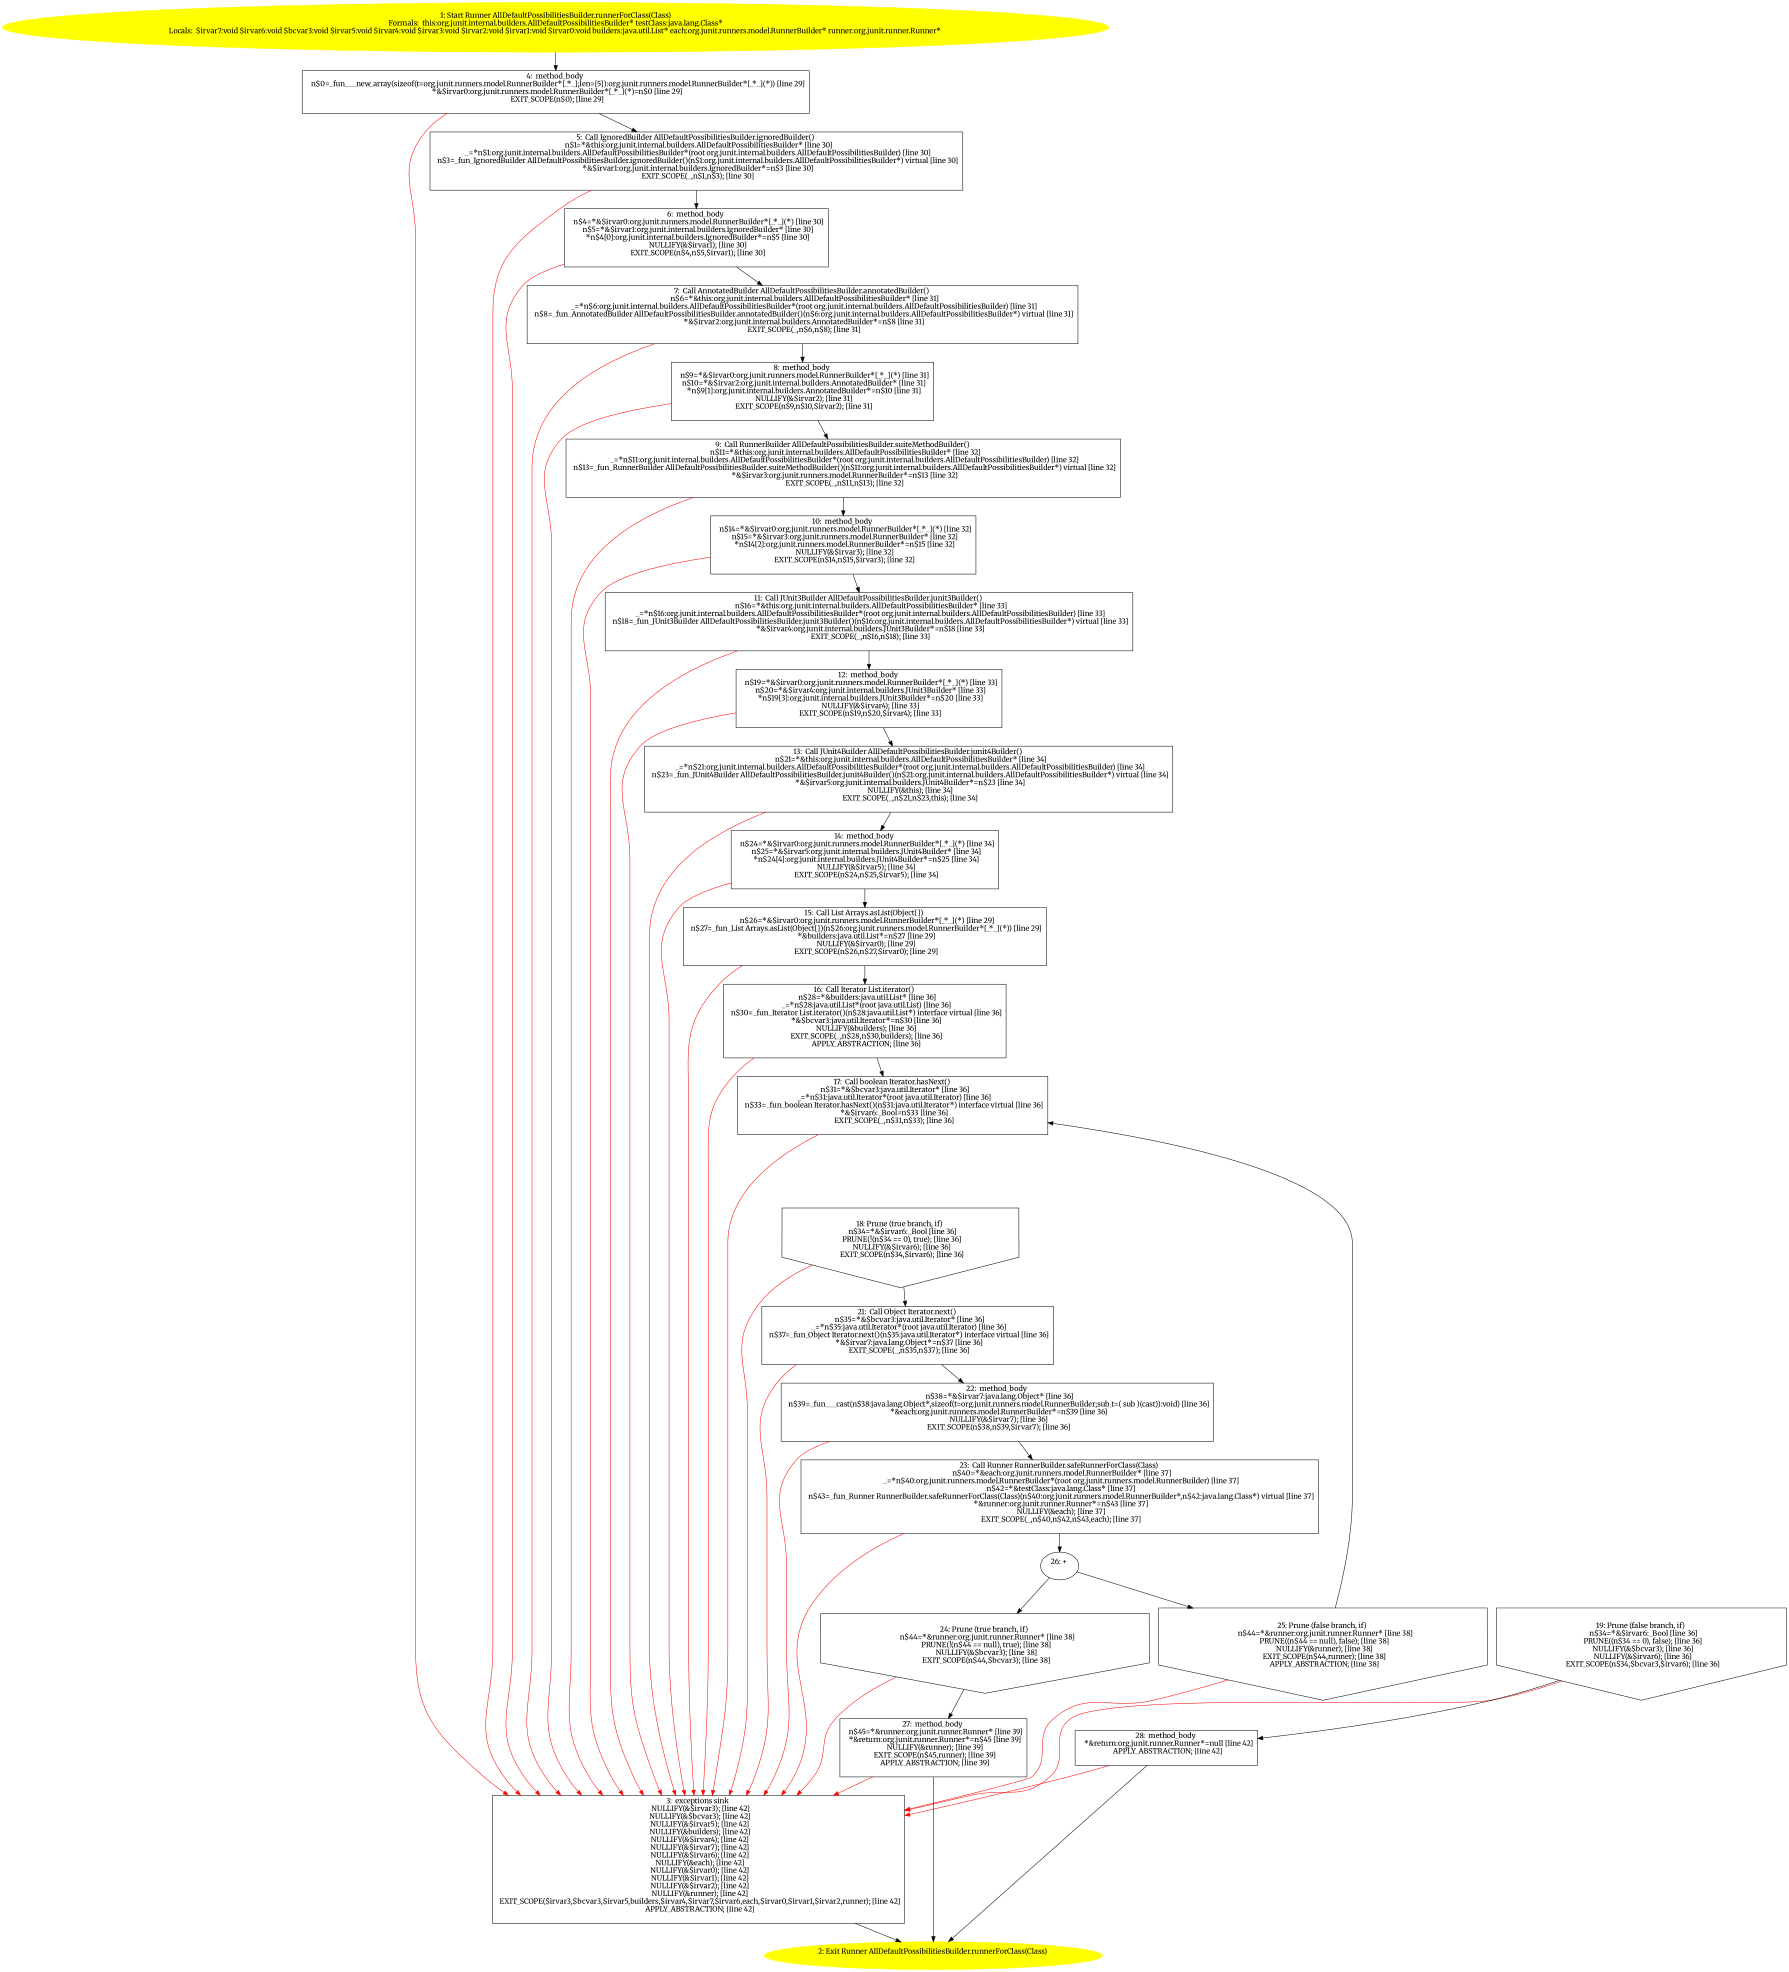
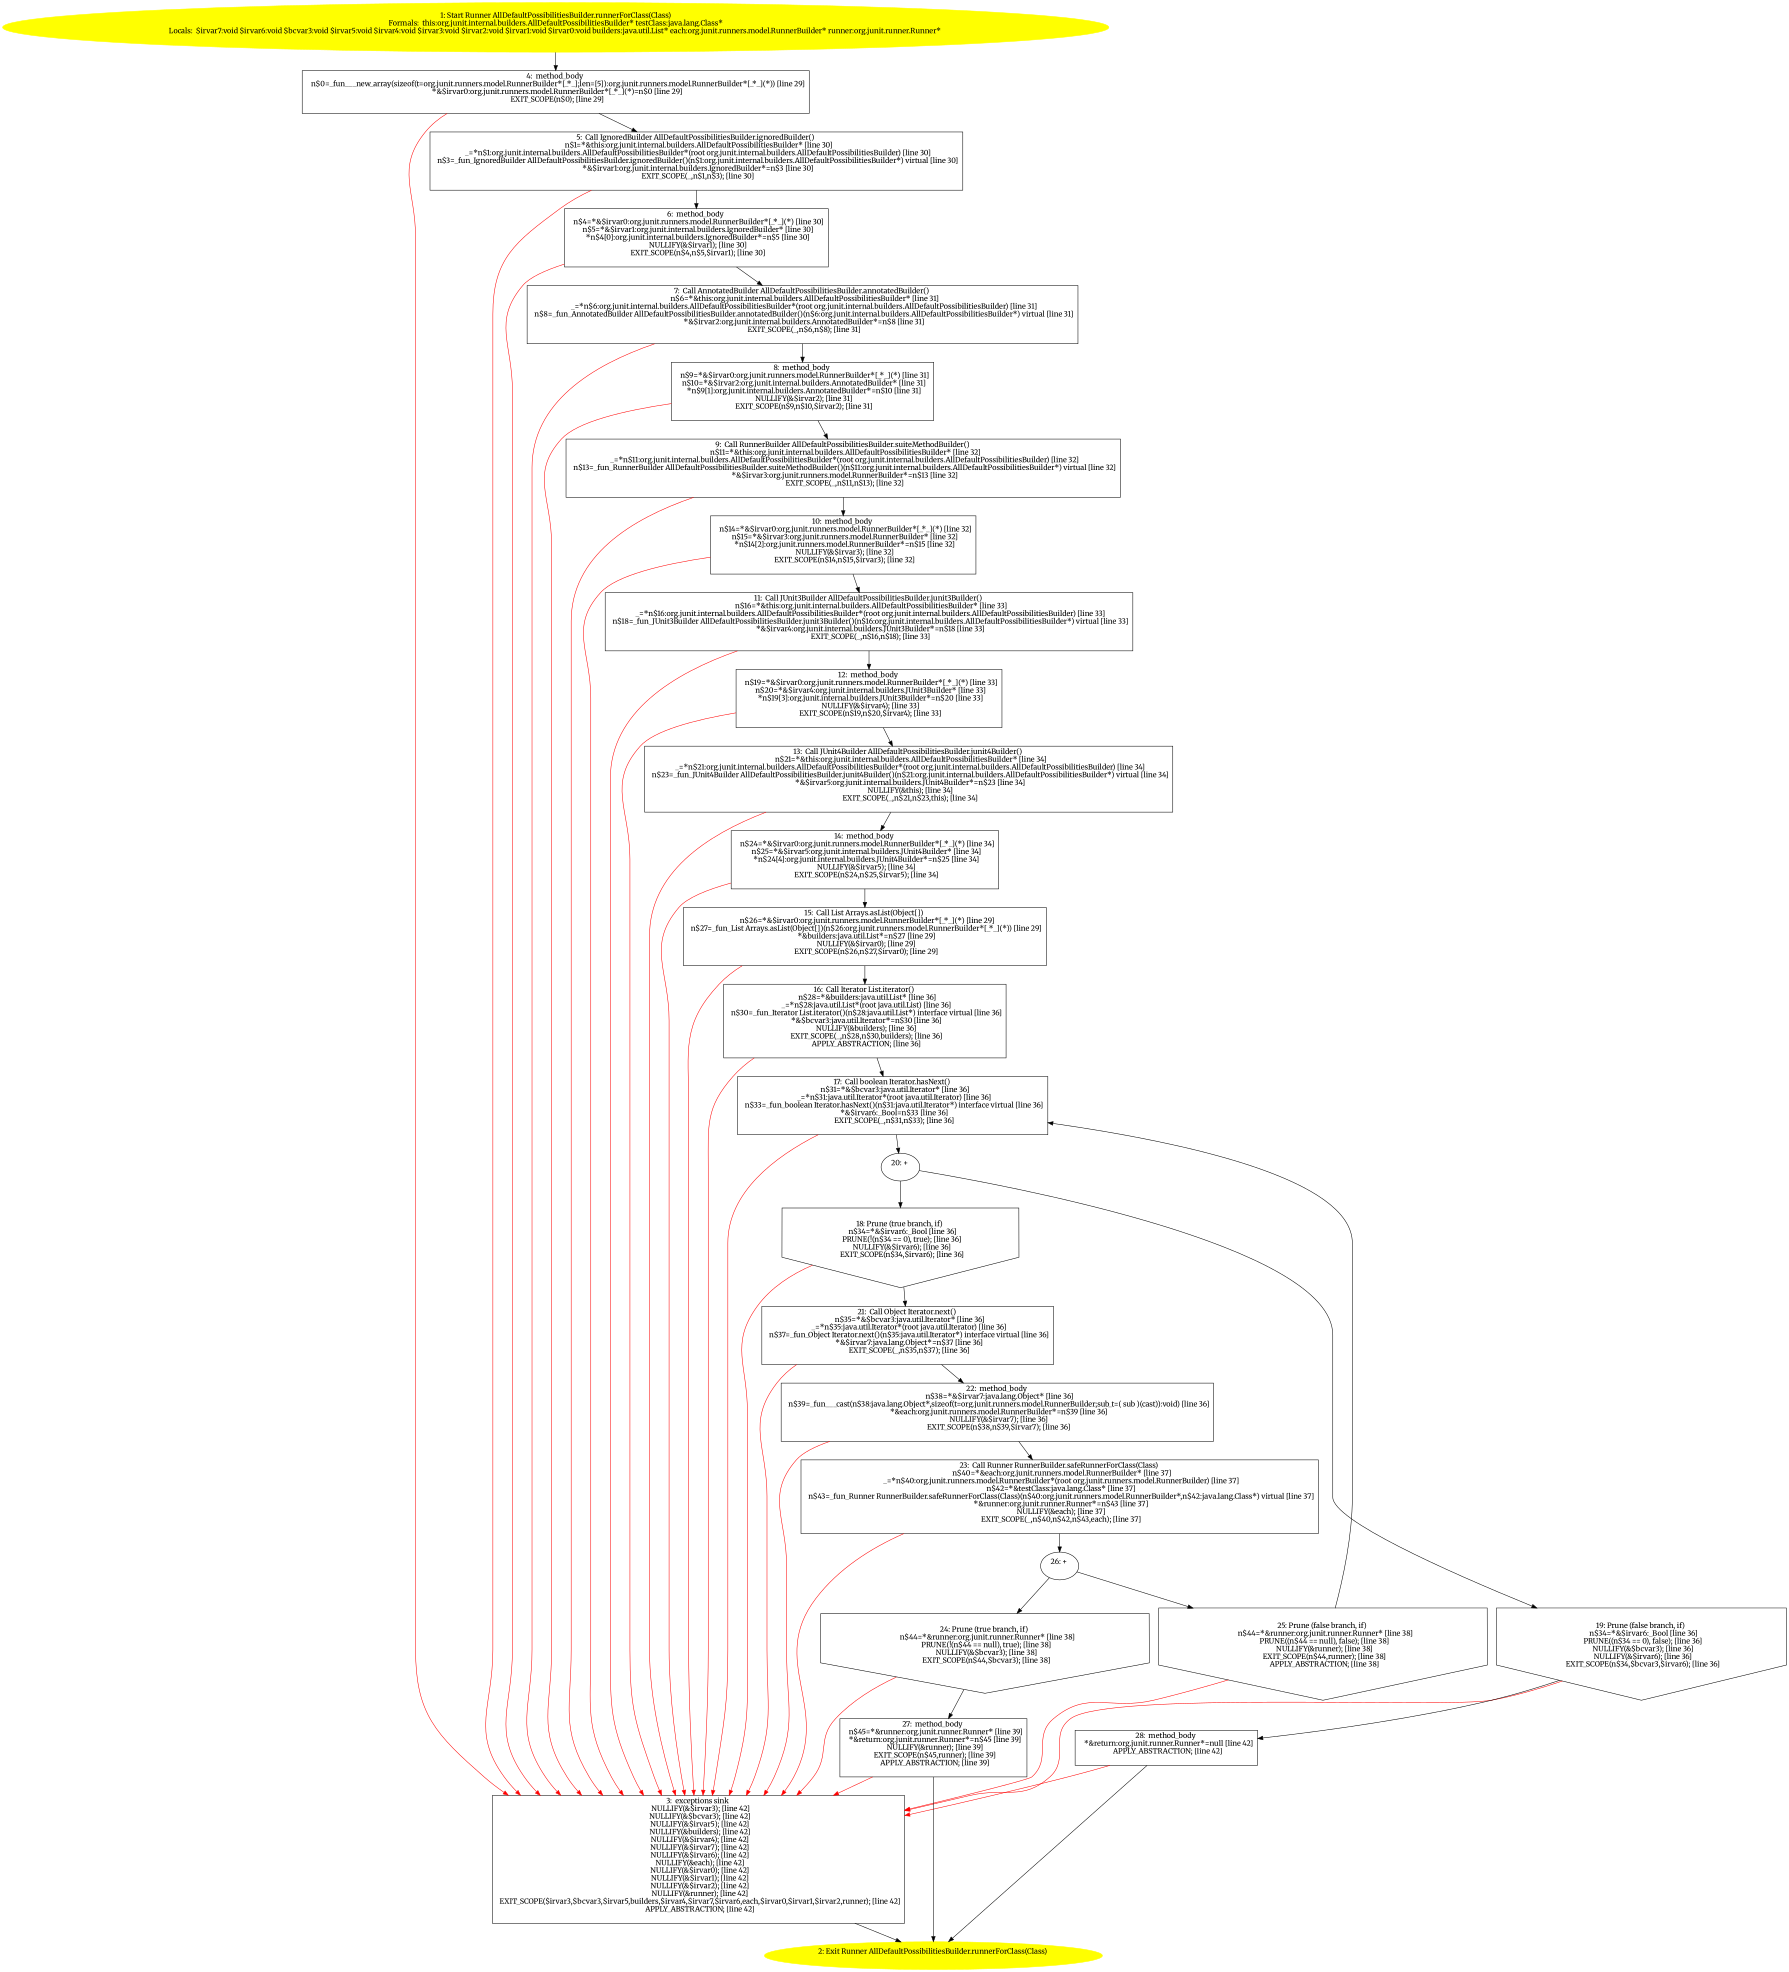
node "20: +": added
